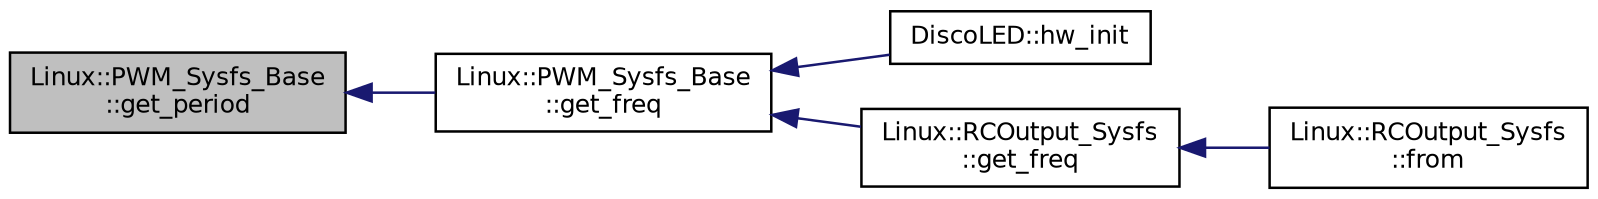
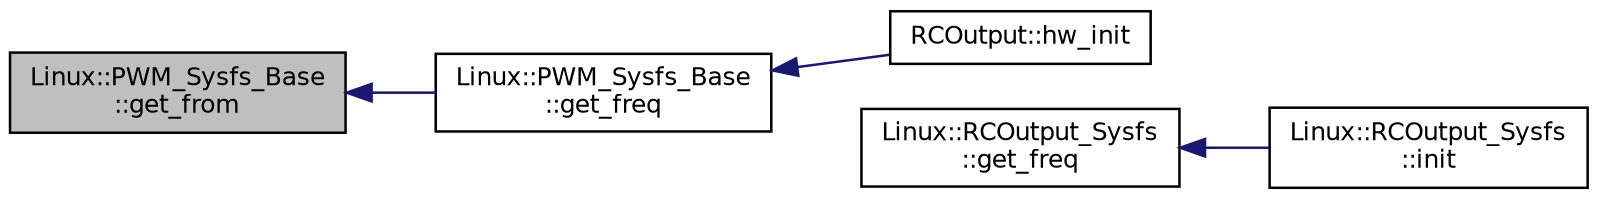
node "DiscoLED::hw_init": label "DiscoLED::hw_init" -> "RCOutput::hw_init"
node "Linux::PWM_Sysfs_Base ::get_period": label "Linux::PWM_Sysfs_Base ::get_period" -> "Linux::PWM_Sysfs_Base ::get_from"
edge "Linux::RCOutput_Sysfs ::get_freq" -> "Linux::PWM_Sysfs_Base ::get_freq": removed
node "Linux::RCOutput_Sysfs ::from": label "Linux::RCOutput_Sysfs ::from" -> "Linux::RCOutput_Sysfs ::init"
